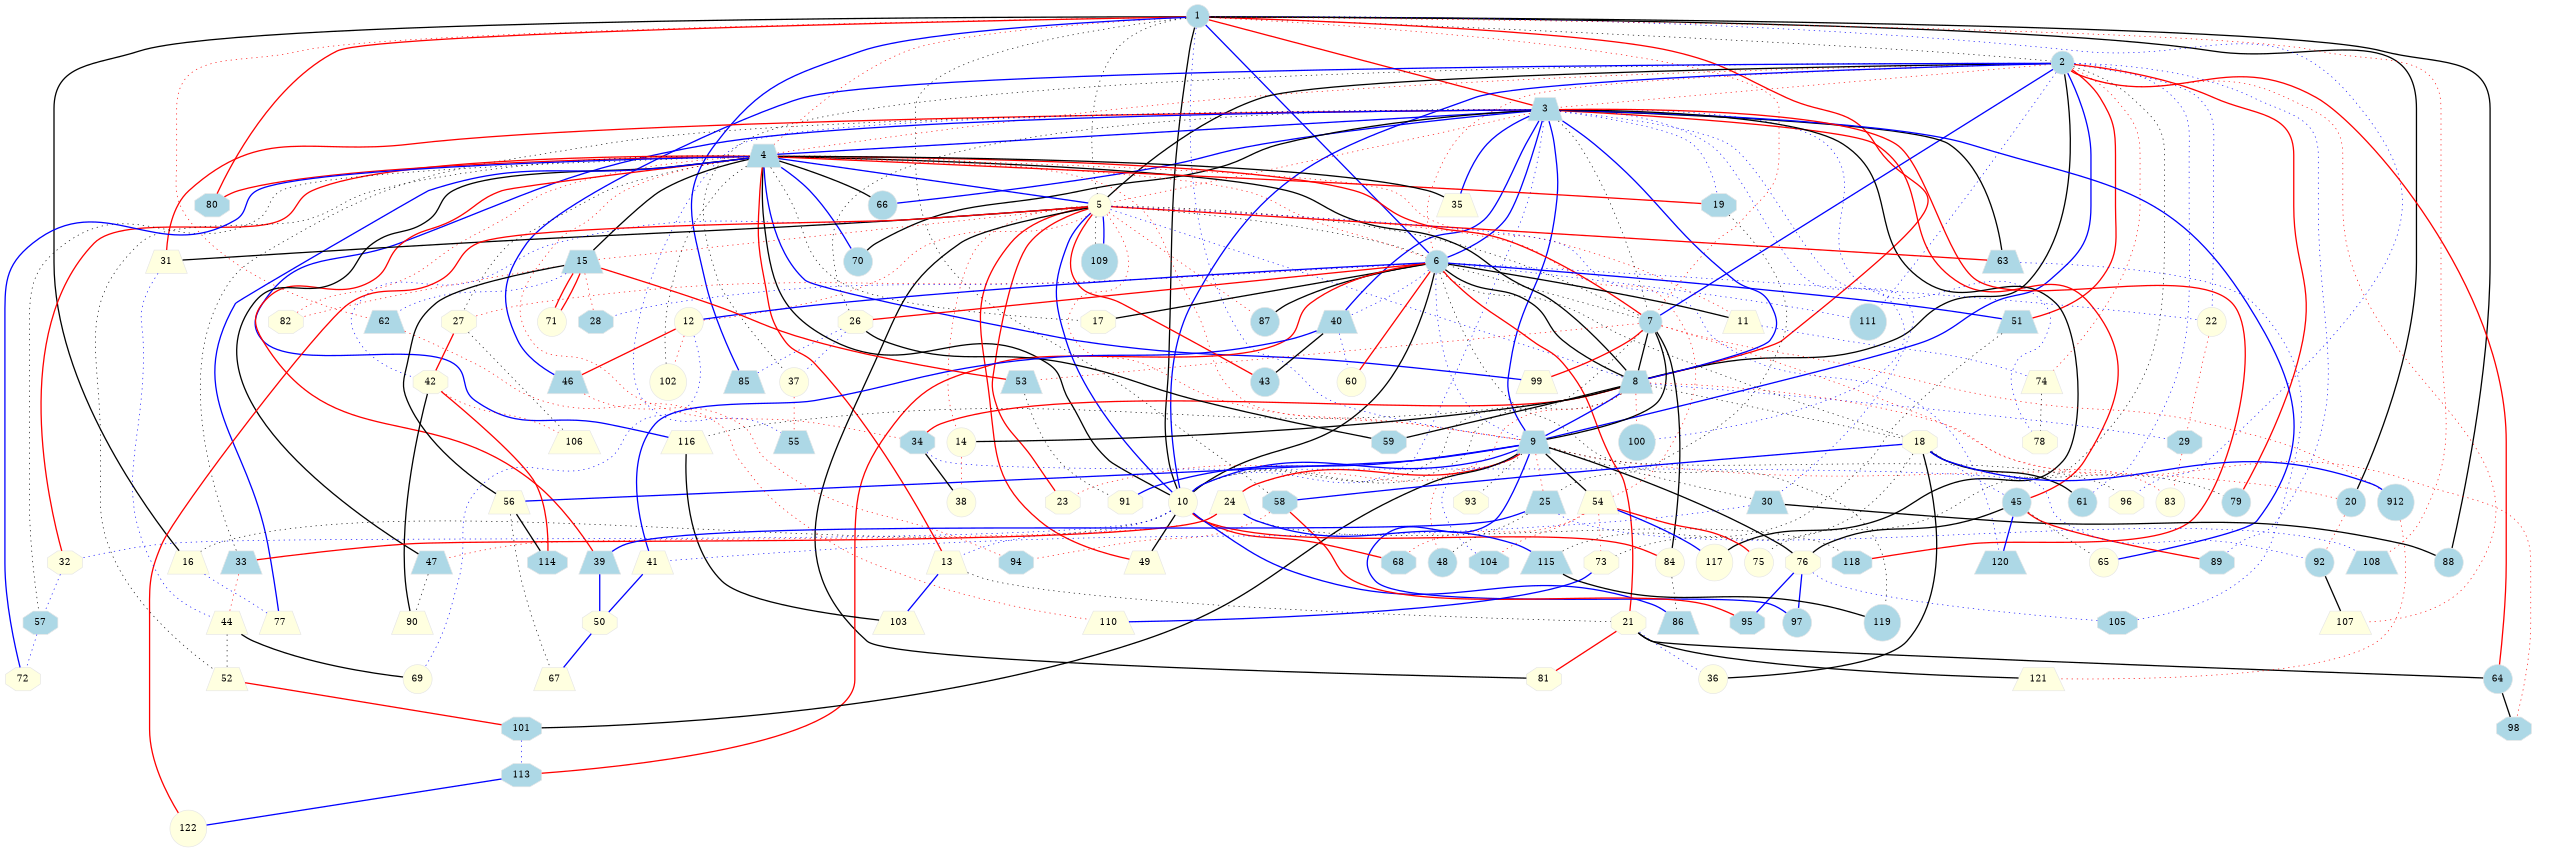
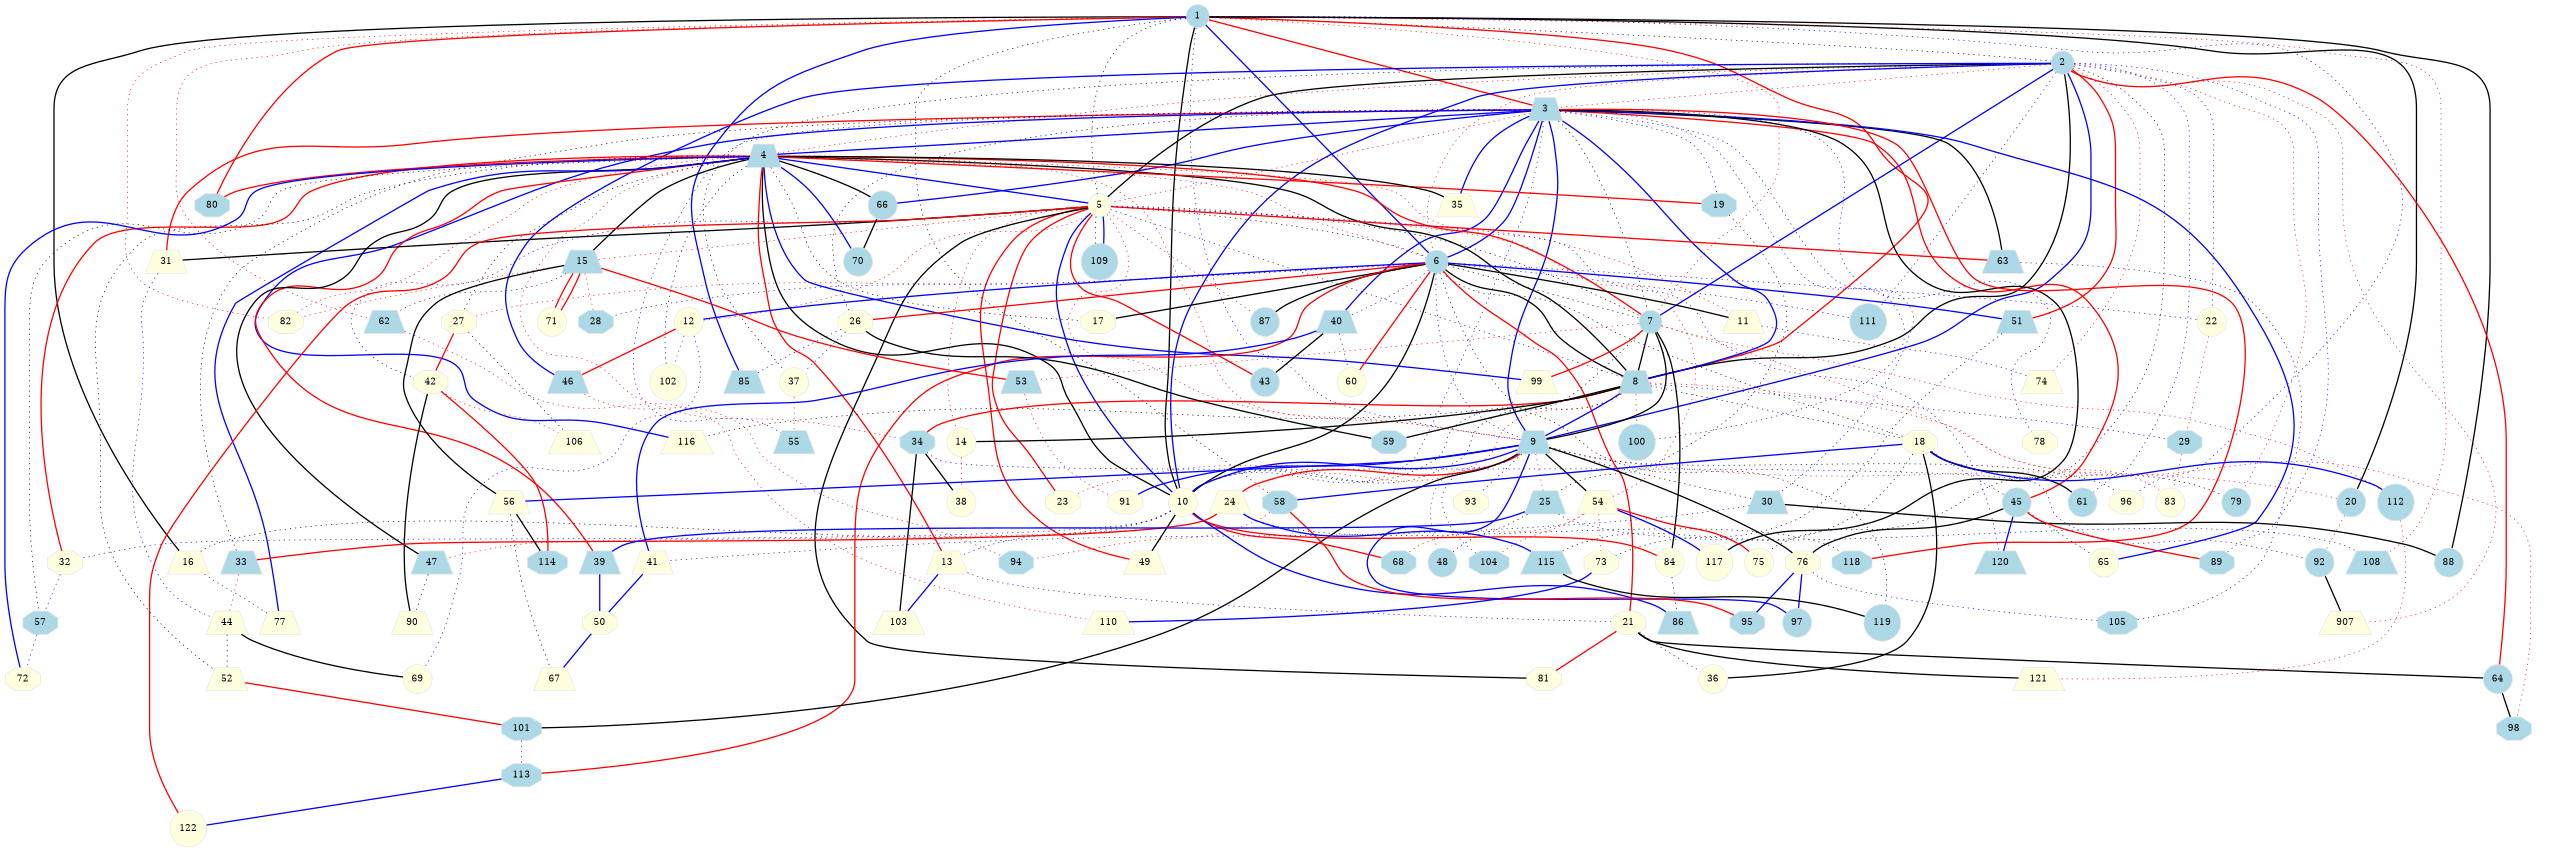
edge "1" -- "4": now "1" -- "82"
edge "3" -- "70": now "66" -- "70"
edge "2" -- "79": style bold -> dotted
edge "74" -- "78": removed
edge "53" -- "91": color black -> red
node "912": label "912" -> "112"
edge "116" -- "103": now "34" -- "103"
edge "13" -- "21": color black -> blue
node "107": label "107" -> "907"
